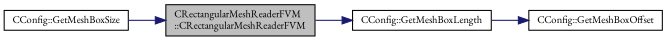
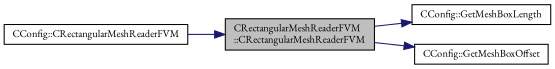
node "CConfig::GetMeshBoxSize": label "CConfig::GetMeshBoxSize" -> "CConfig::CRectangularMeshReaderFVM"
edge "CConfig::GetMeshBoxLength" -> "CConfig::GetMeshBoxOffset": now "CRectangularMeshReaderFVM ::CRectangularMeshReaderFVM" -> "CConfig::GetMeshBoxOffset"
